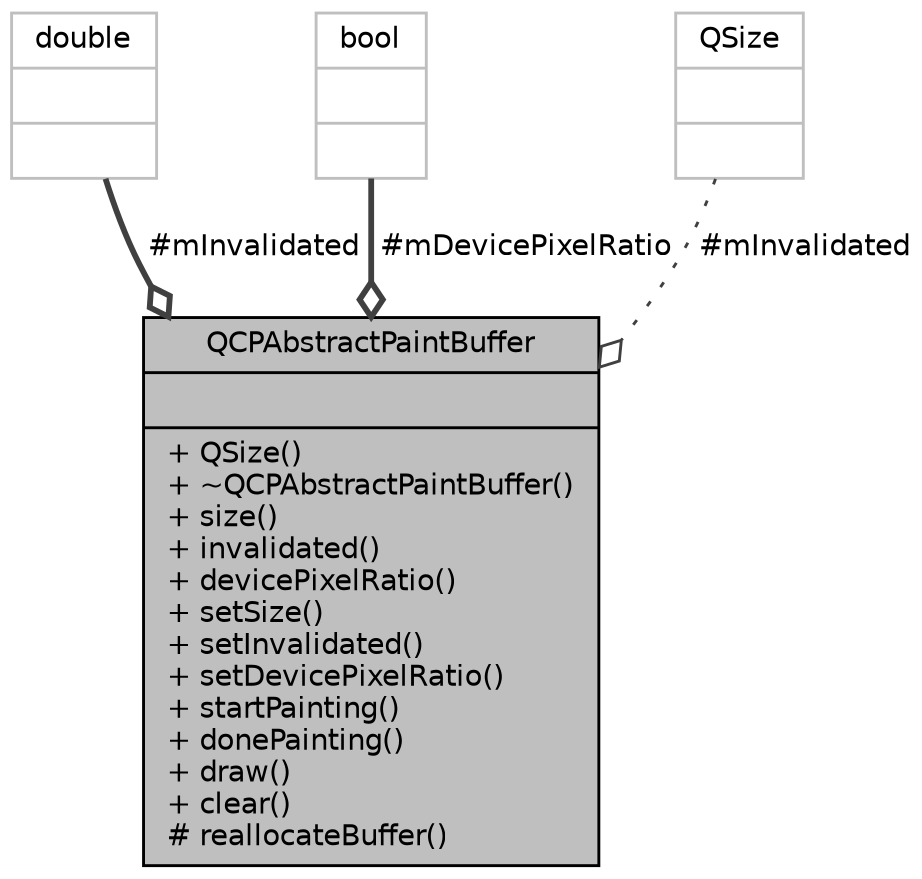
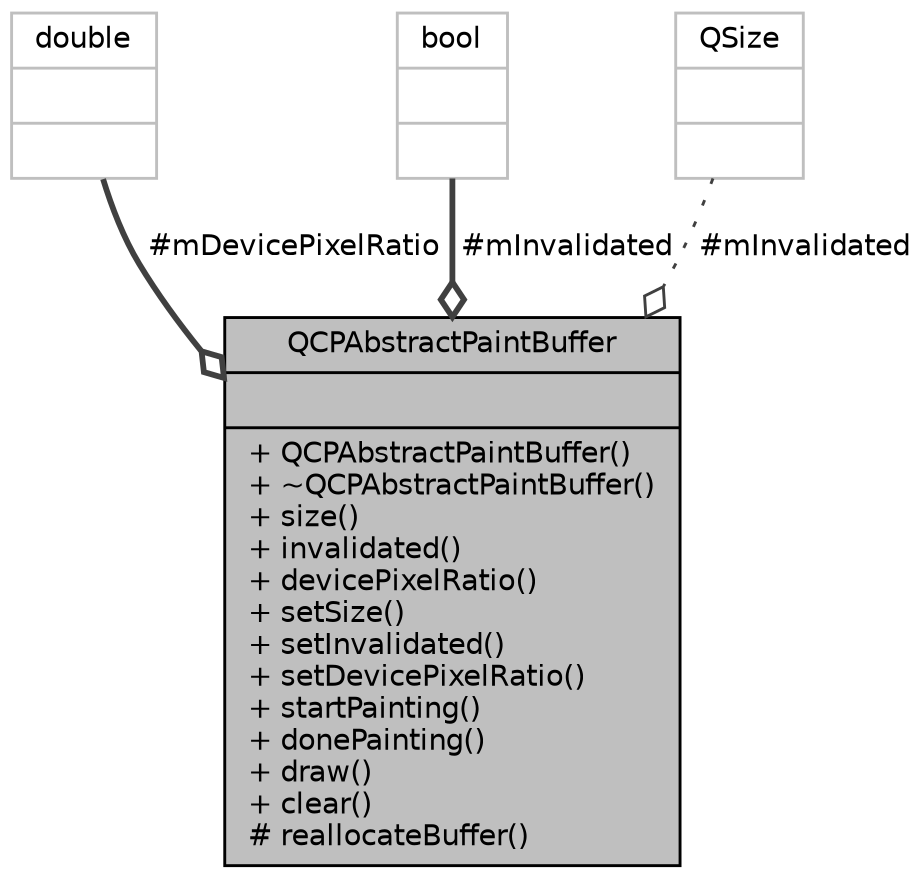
edge "double" -> "QCPAbstractPaintBuffer": label " #mInvalidated" -> " #mDevicePixelRatio"
edge "bool" -> "QCPAbstractPaintBuffer": label " #mDevicePixelRatio" -> " #mInvalidated"
node "QCPAbstractPaintBuffer": text "+ QSize()" -> "+ QCPAbstractPaintBuffer()"
